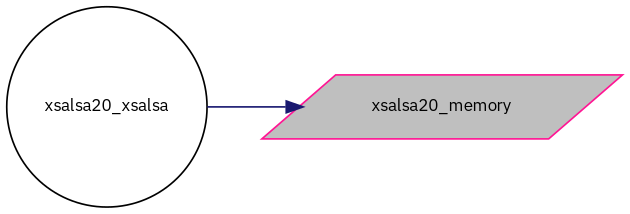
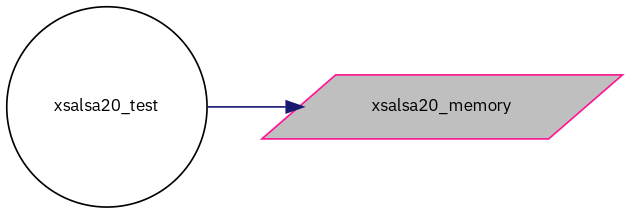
node "xsalsa20_xsalsa": label "xsalsa20_xsalsa" -> "xsalsa20_test"
